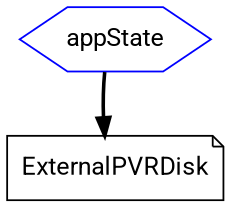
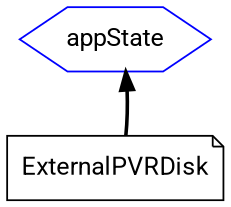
edge "appState" -> "ExternalPVRDisk": reversed
